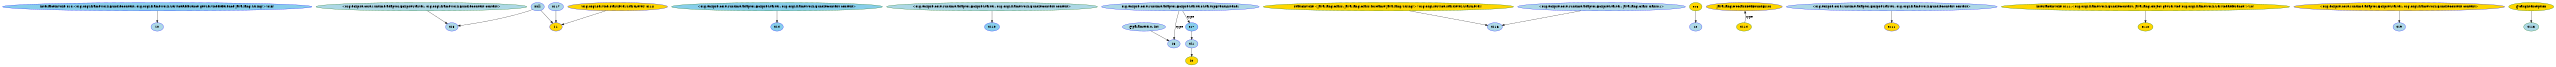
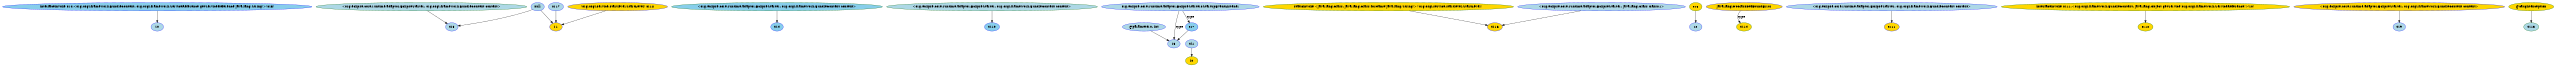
edge "$r14" -> "java.lang.NoClassDefFoundError": reversed
node "$r16": fillcolor lightblue -> gold
edge "$r7" -> "$i1": now "$r7" -> "r3"
